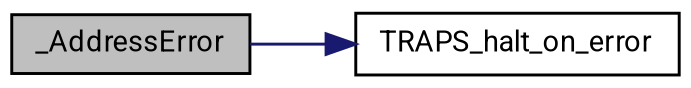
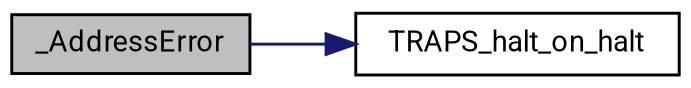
node "TRAPS_halt_on_error": label "TRAPS_halt_on_error" -> "TRAPS_halt_on_halt"
